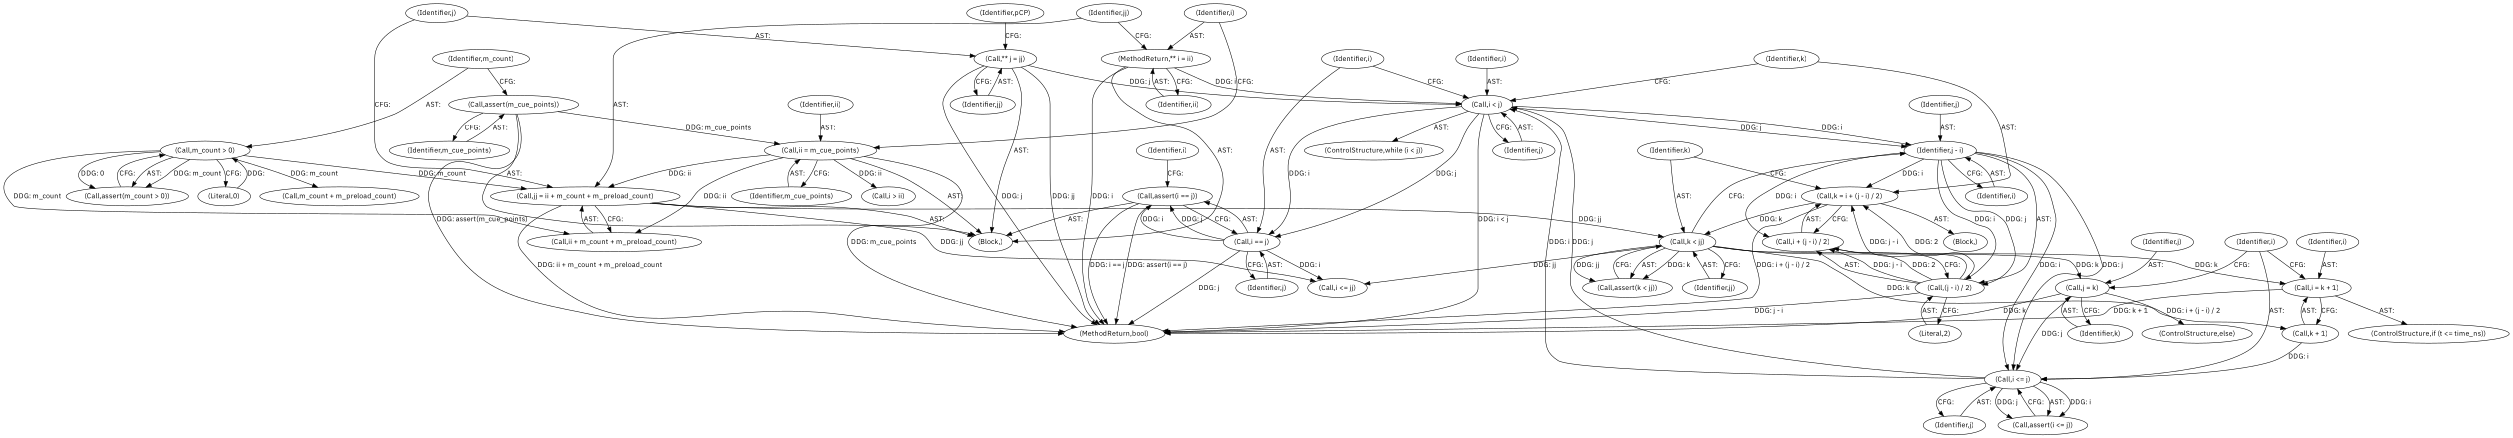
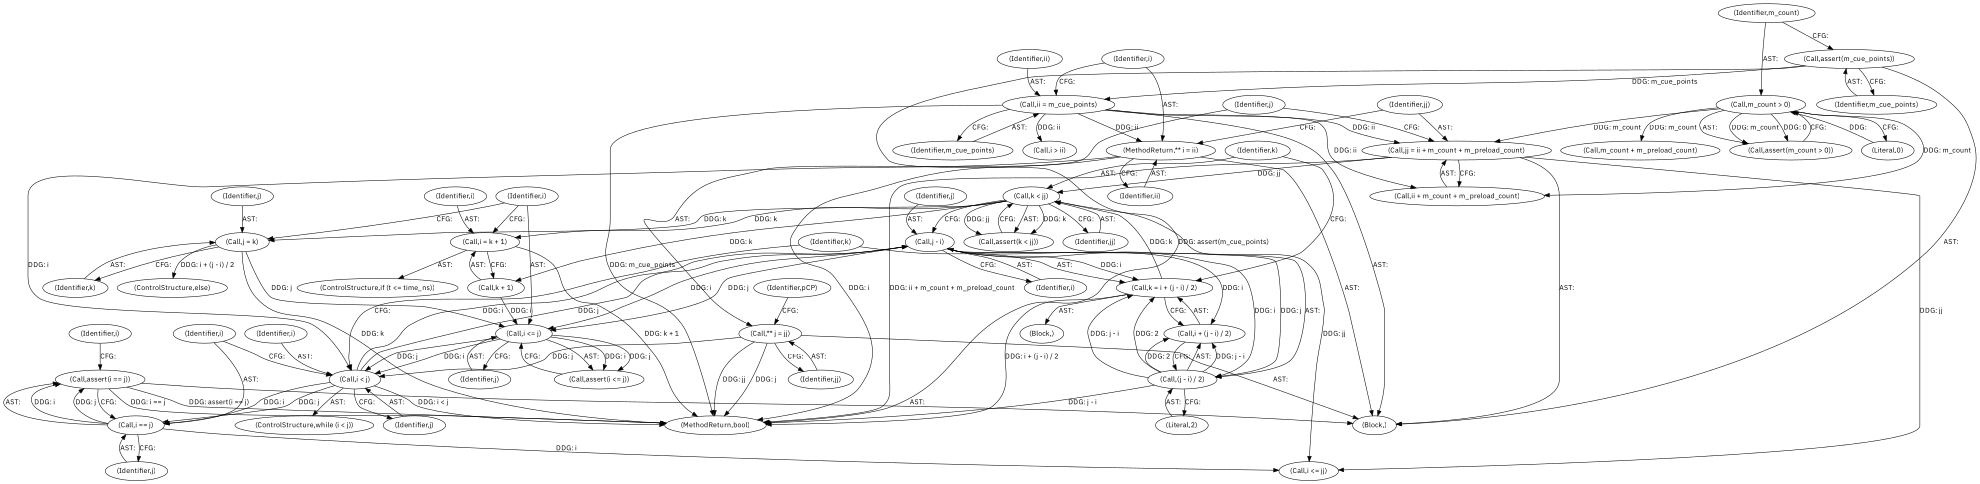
edge "(Call,ii = m_cue_points)" -> "(MethodReturn,** i = ii)": added, label "DDG: ii"
node "(Identifier,j - i)": label "(Identifier,j - i)" -> "(Call,j - i)"
edge "(Call,i == j)" -> "(MethodReturn,bool)": removed, label "DDG: j"
